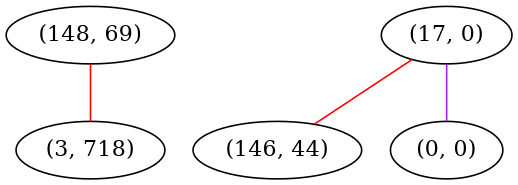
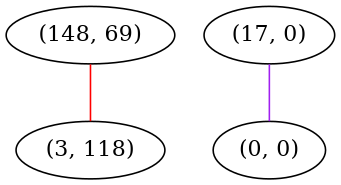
node "(3, 718)": label "(3, 718)" -> "(3, 118)"
node "(146, 44)": removed
